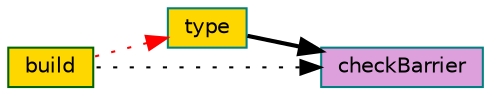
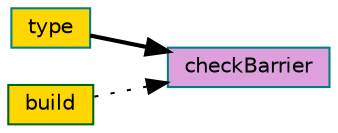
edge "build" -> "type": removed
